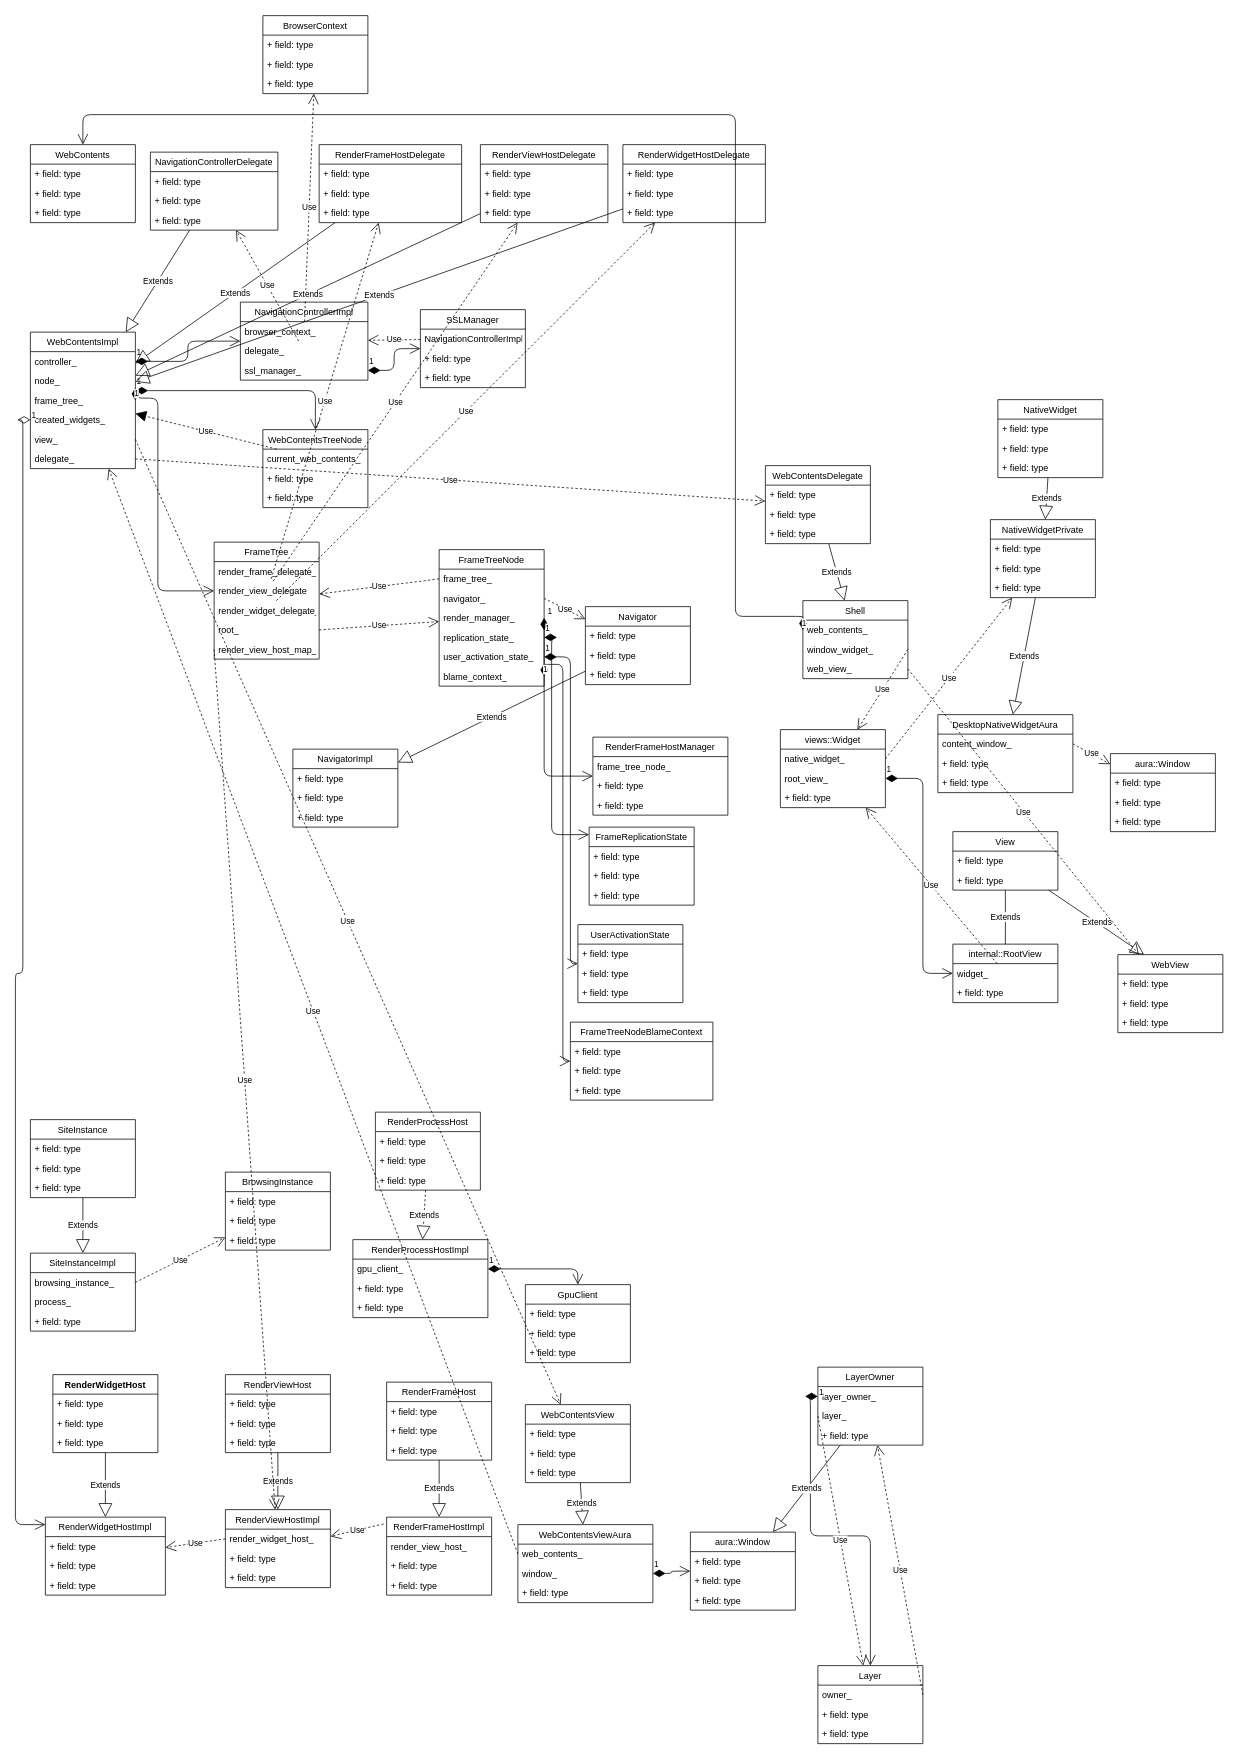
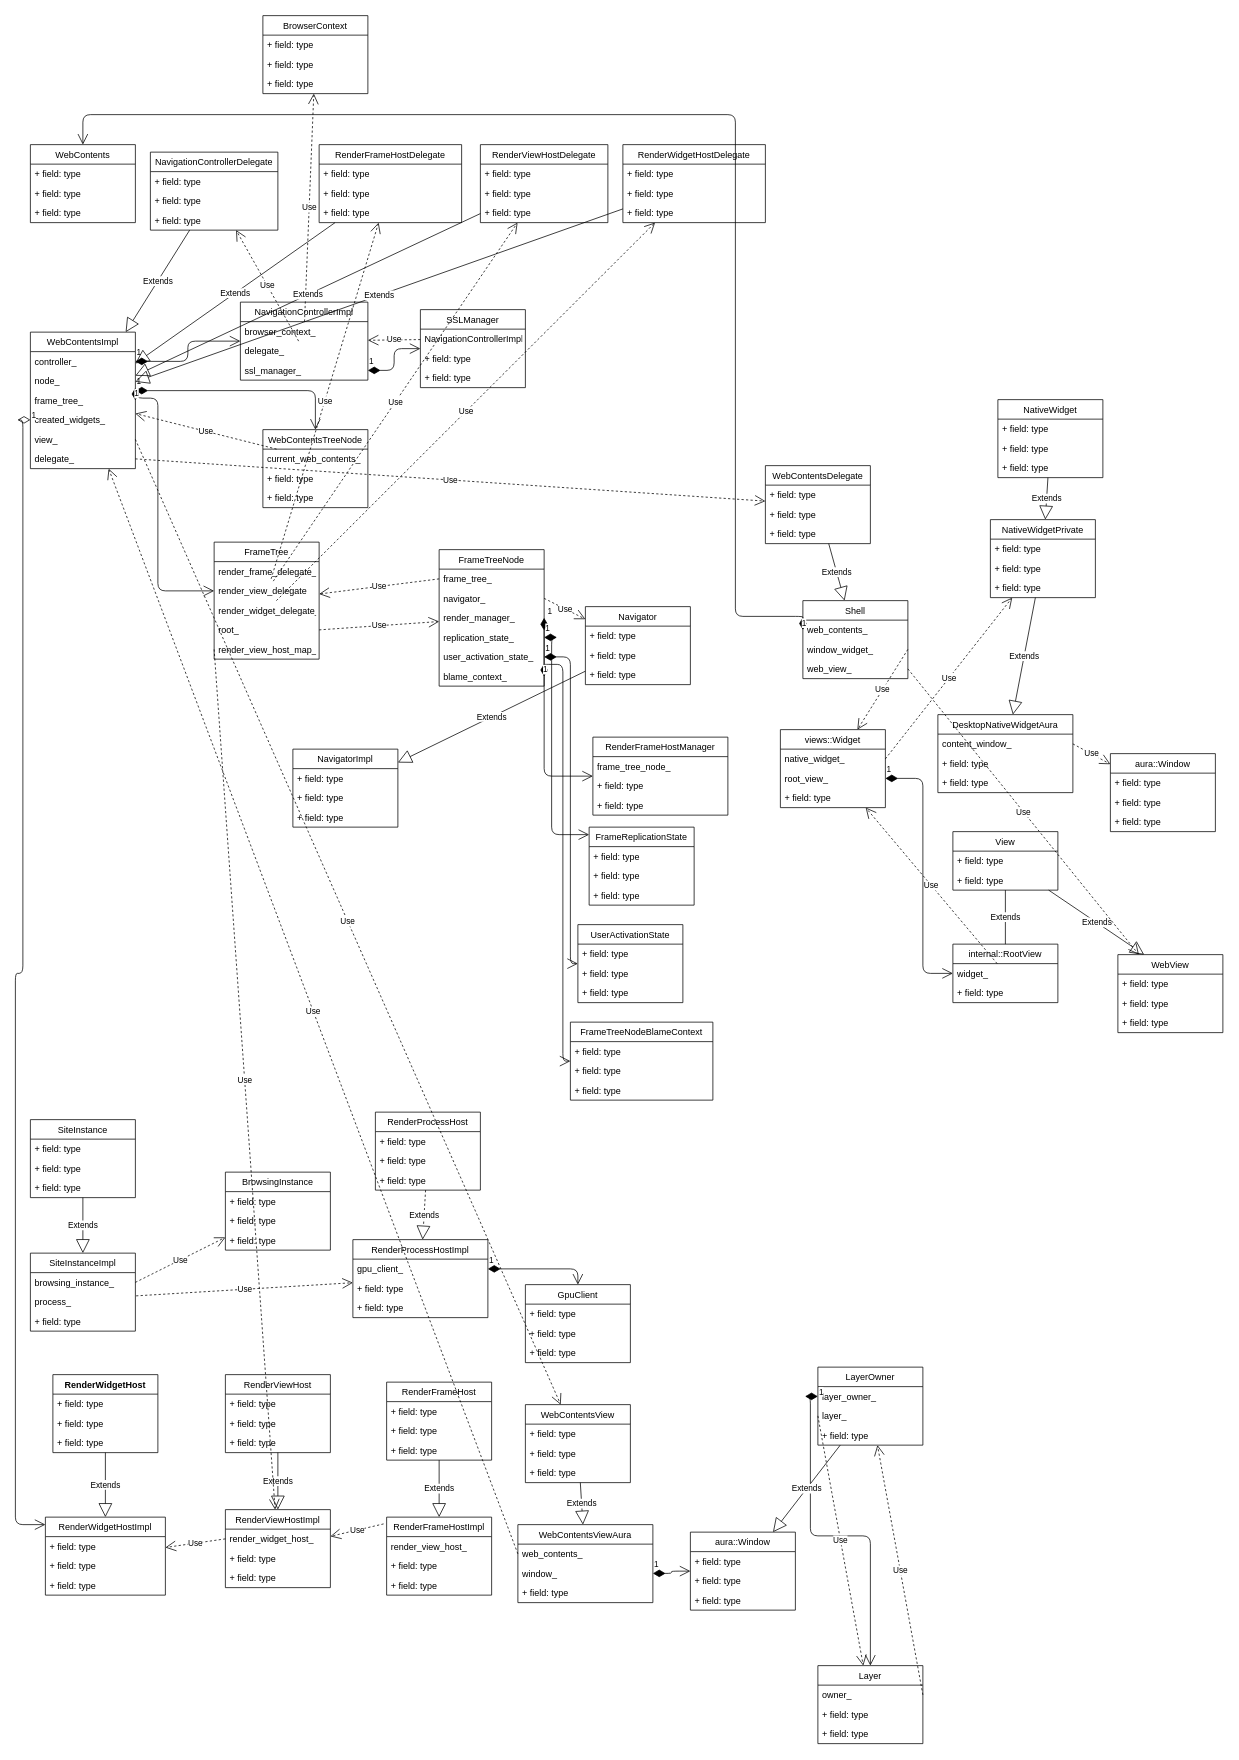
edge "current_web_contents_" -> "WebContentsImpl": arrowhead block -> open
edge "process_" -> "RenderProcessHostImpl": added, label "Use"
